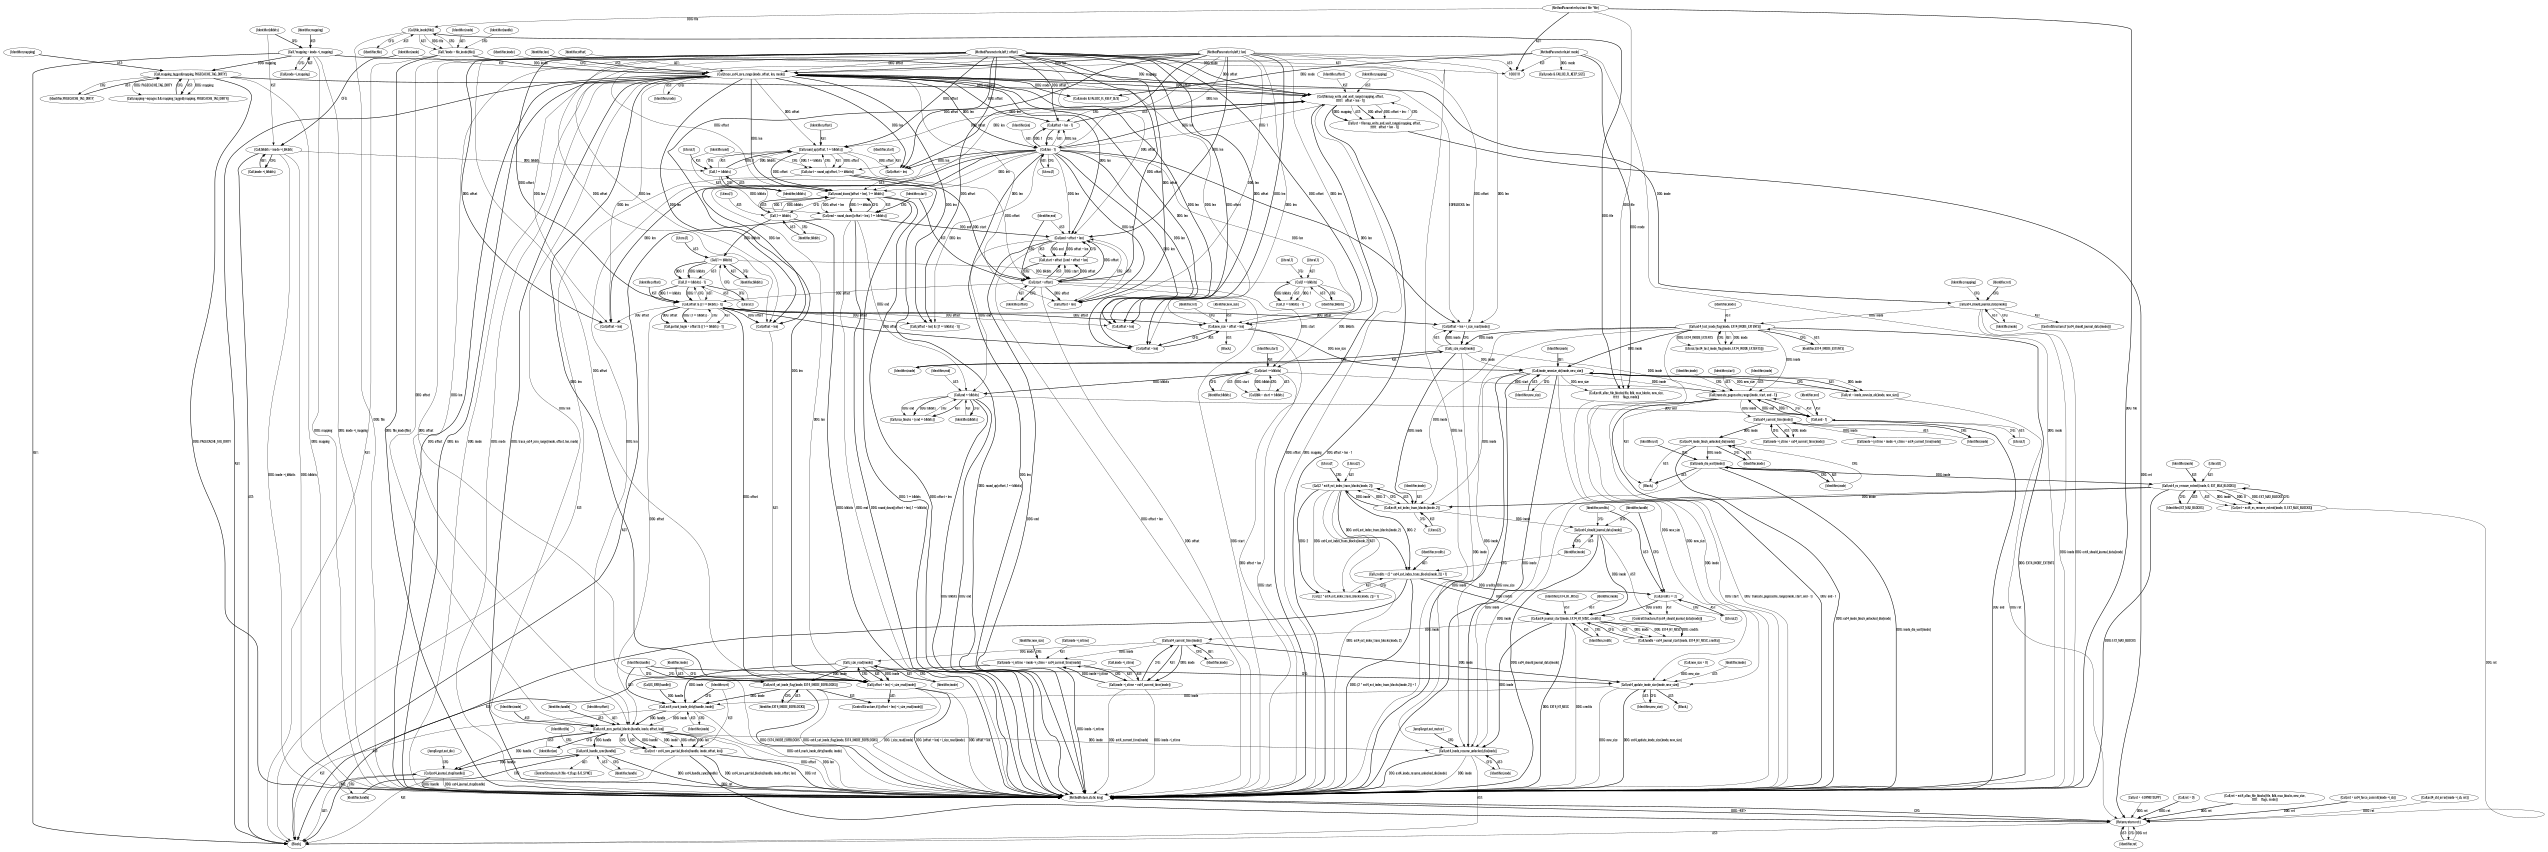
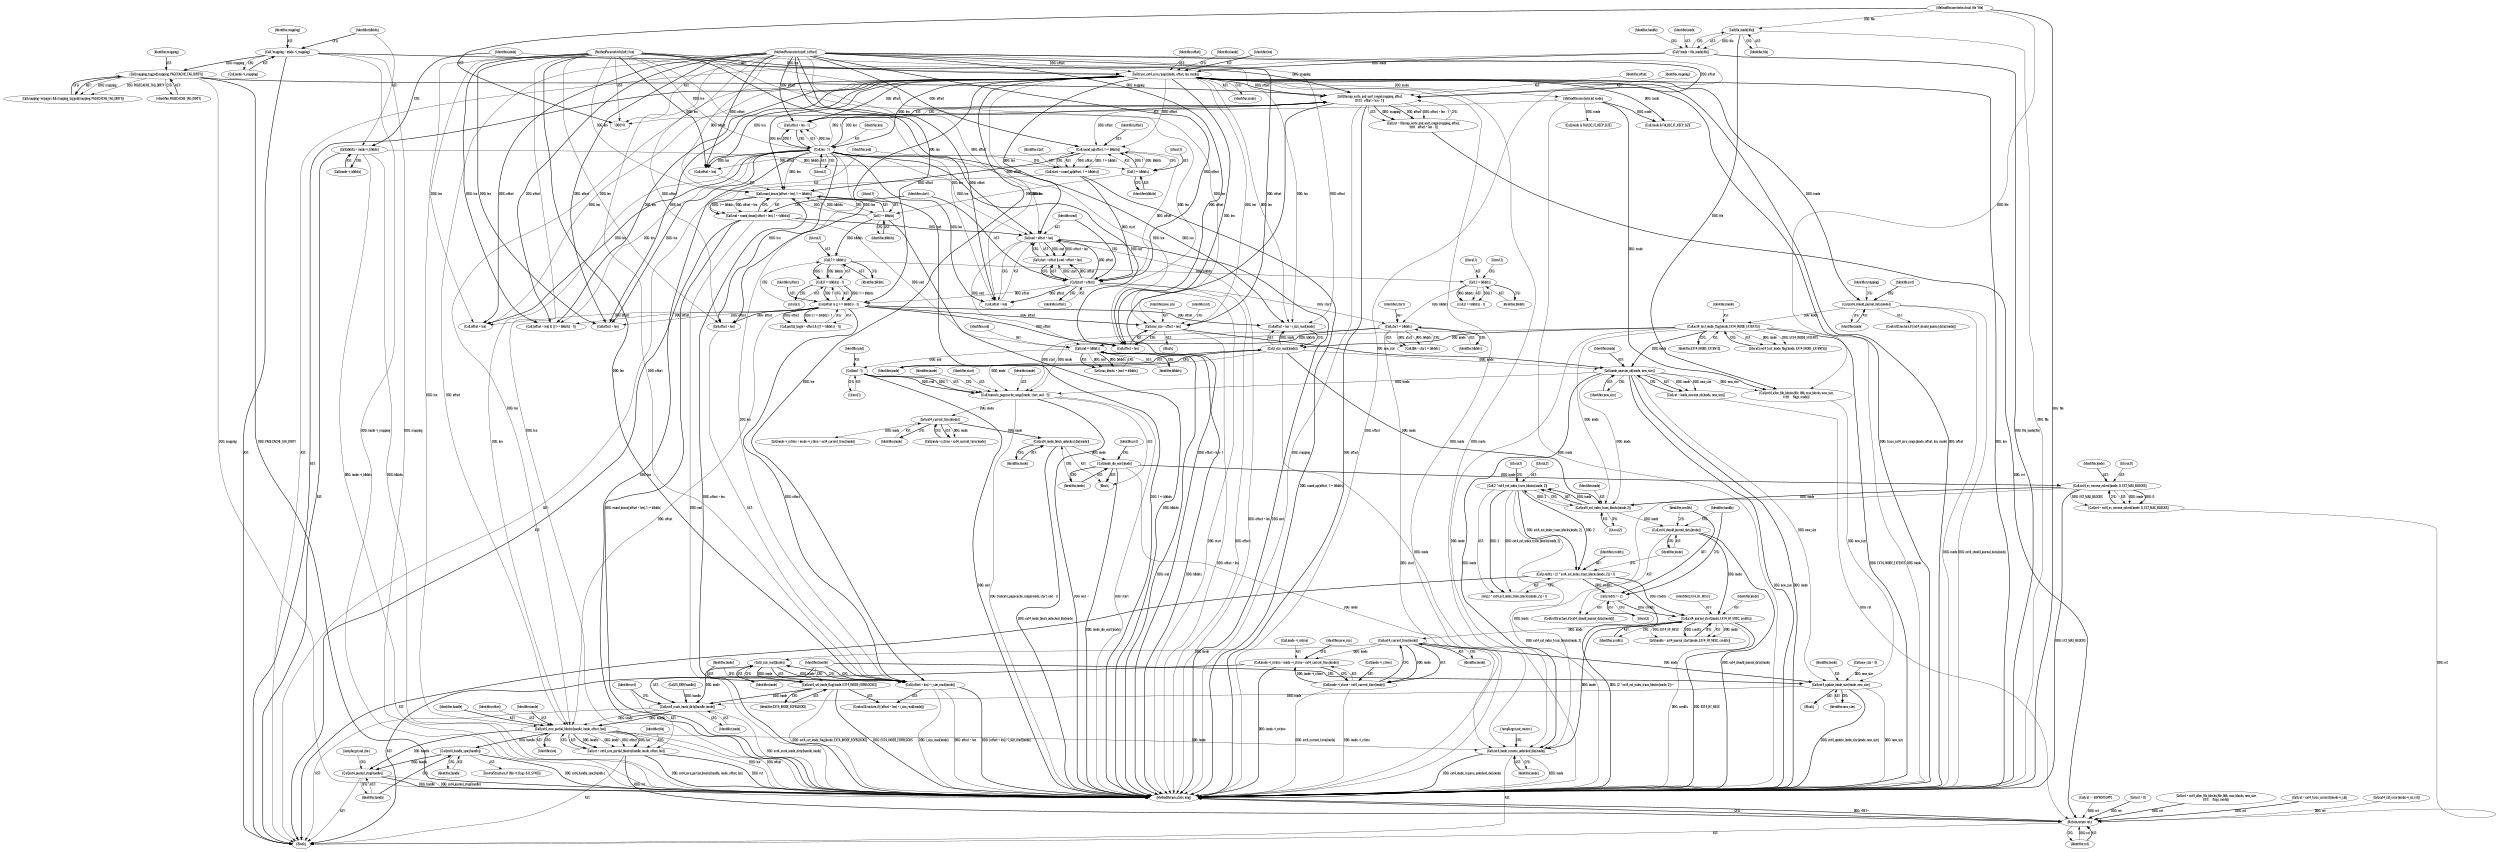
edge "(MethodParameterIn,int mode)" -> "(Call,trace_ext4_zero_range(inode, offset, len, mode))": reversed
edge "(MethodParameterIn,loff_t len)" -> "(Call,(offset + len) & ((1 << blkbits) - 1))": added, label "DDG: len"
edge "(Call,trace_ext4_zero_range(inode, offset, len, mode))" -> "(Call,offset + len > i_size_read(inode))": label "EOFBLOCKS: len" -> "DDG: len"
edge "(Call,truncate_pagecache_range(inode, start, end - 1))" -> "(Call,end - 1)": removed, label "CFG:"
node "(Identifier,EXT_MAX_BLOCKS)": removed
